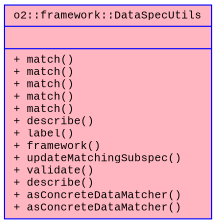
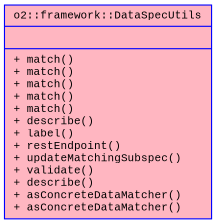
node "o2::framework::DataSpecUtils": text "+ framework()" -> "+ restEndpoint()"
